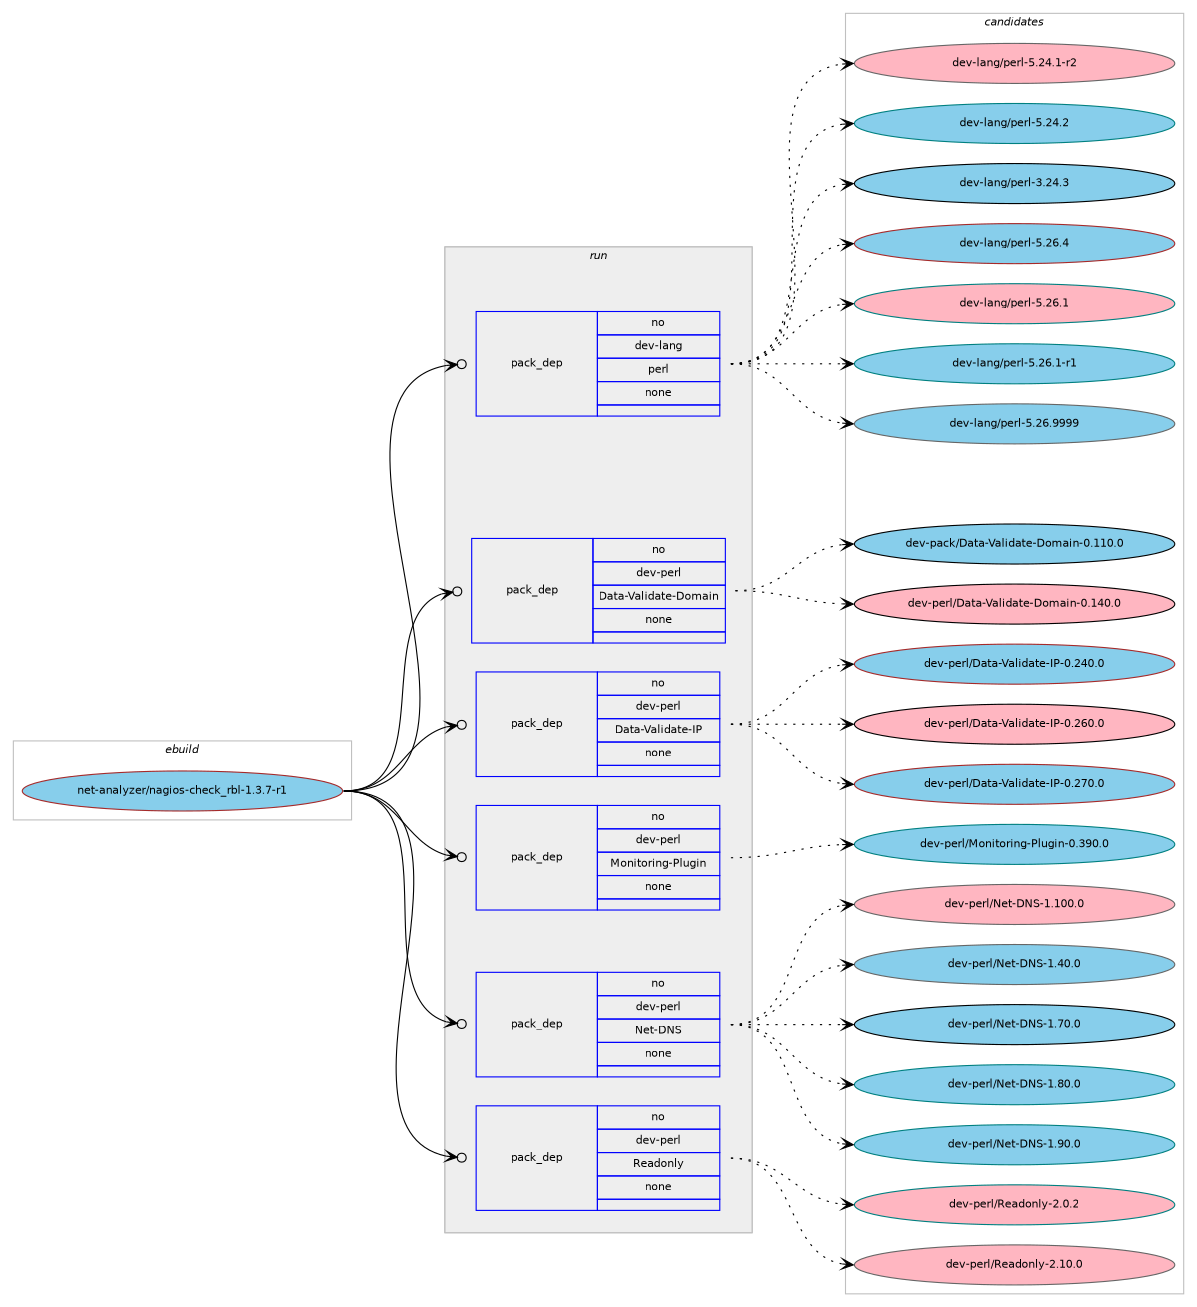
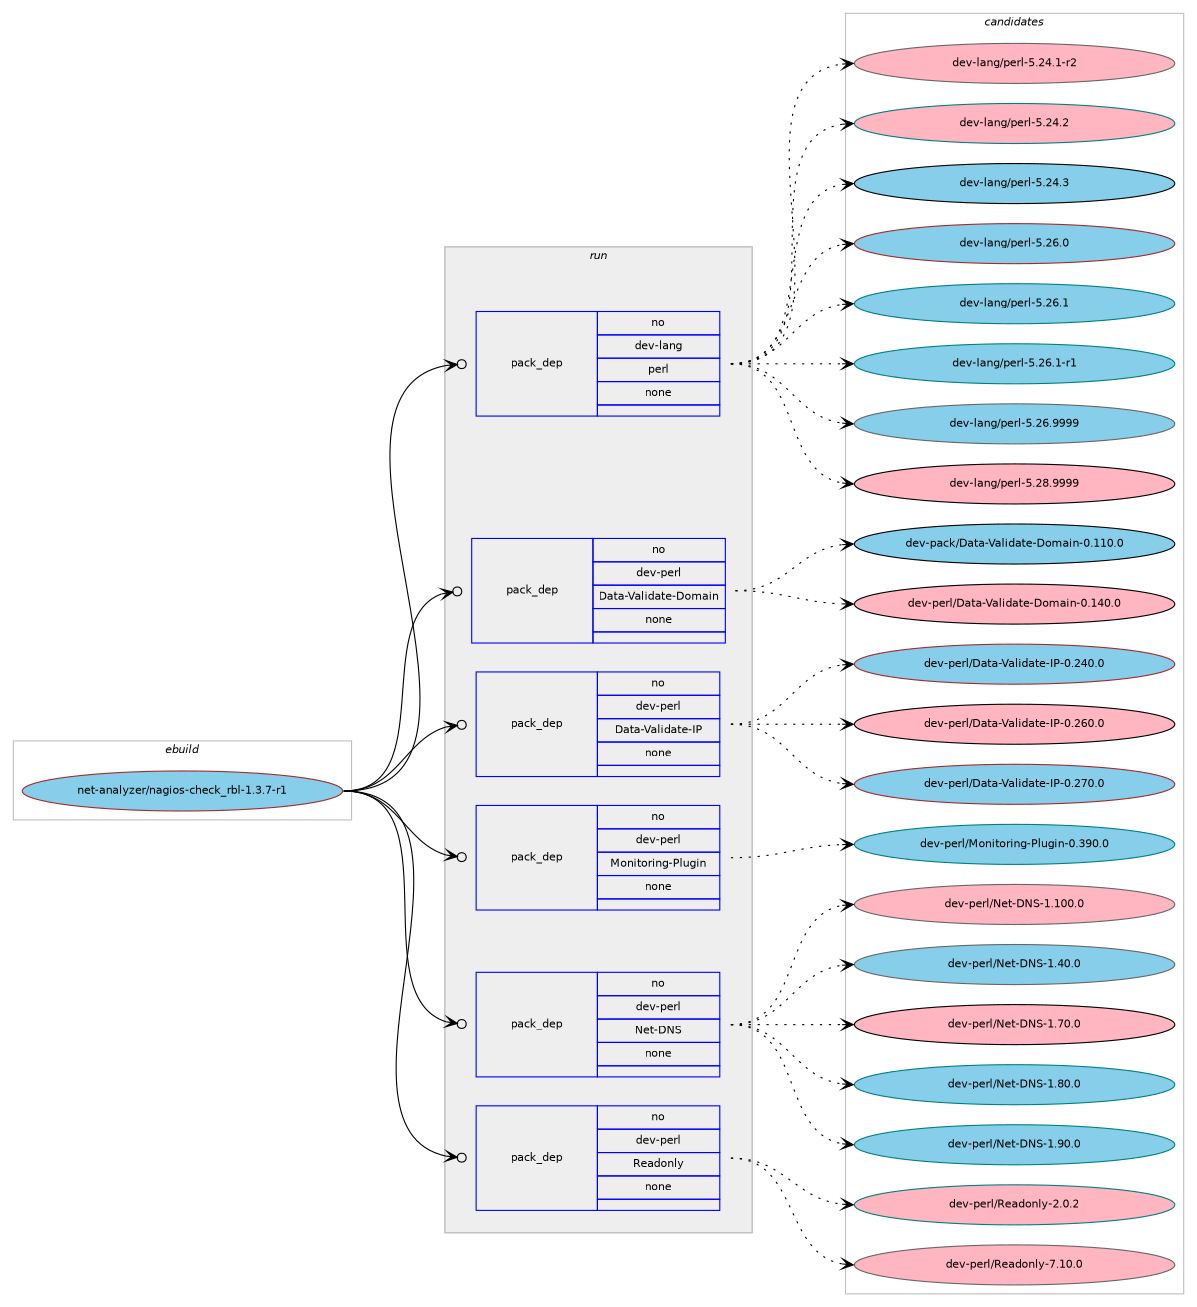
node "dev-lang/perl-5.24.2": fillcolor skyblue -> lightpink
node "dev-lang/perl-3.24.3": label "dev-lang/perl-3.24.3" -> "dev-lang/perl-5.24.3"
node "dev-lang/perl-5.26.4": label "dev-lang/perl-5.26.4" -> "dev-lang/perl-5.26.0"
node "dev-lang/perl-5.26.1": fillcolor lightpink -> skyblue
node "dev-lang/perl-5.28.9999": added
node "dev-perl/Net-DNS-1.70.0": fillcolor skyblue -> lightpink
node "dev-perl/Readonly-2.10.0": label "dev-perl/Readonly-2.10.0" -> "dev-perl/Readonly-7.10.0"
